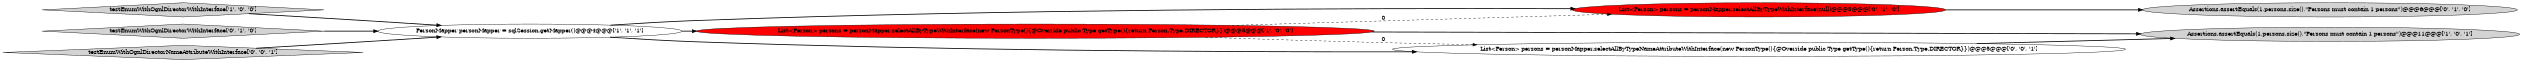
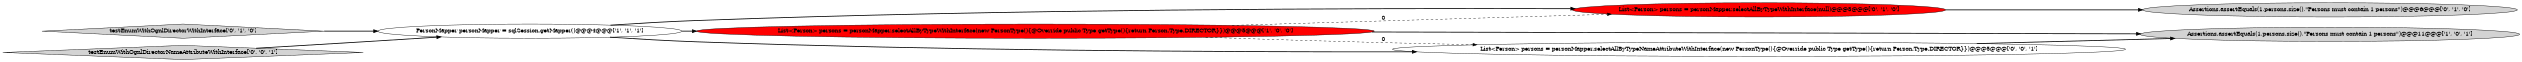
node "testEnumWithOgnlDirectorWithInterface['1', '0', '0']": removed
